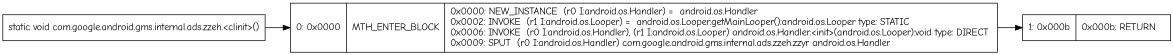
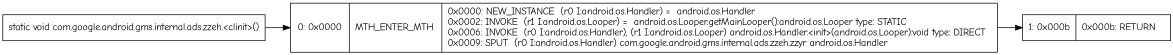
node "0: 0x0000": text "MTH_ENTER_BLOCK" -> "MTH_ENTER_MTH"
